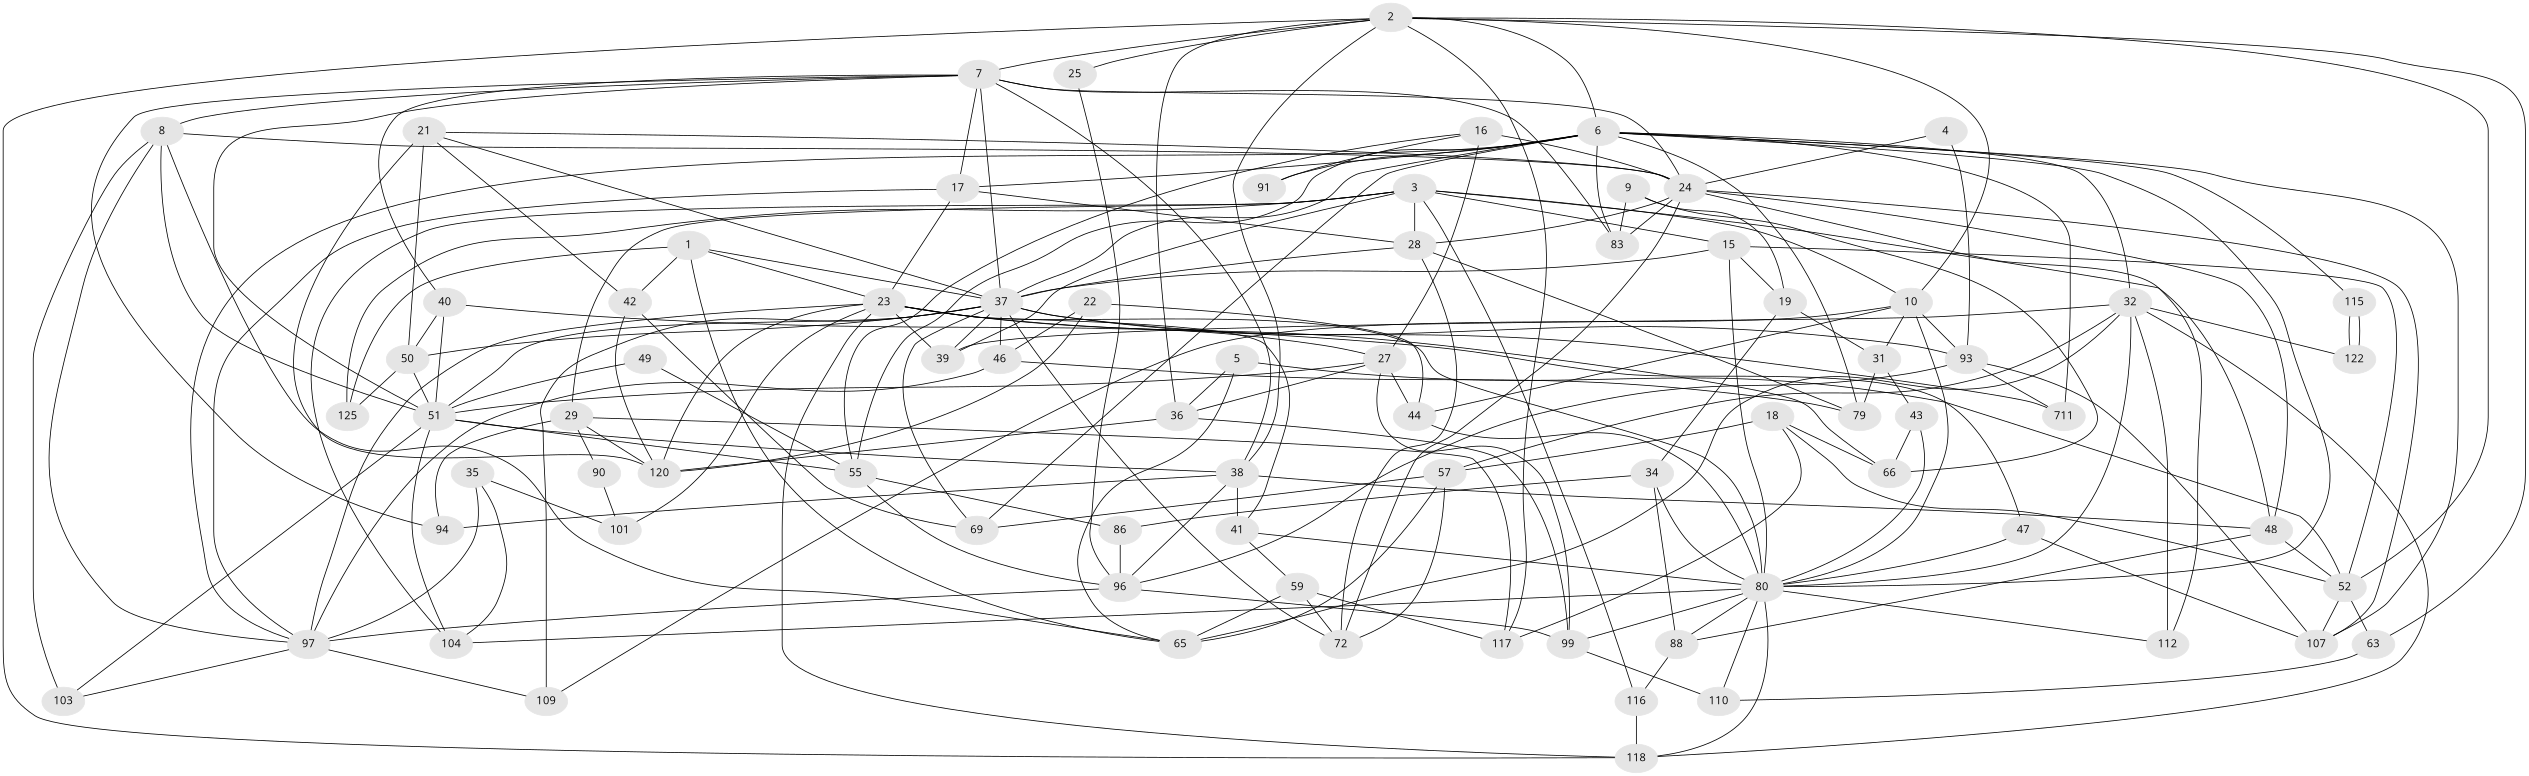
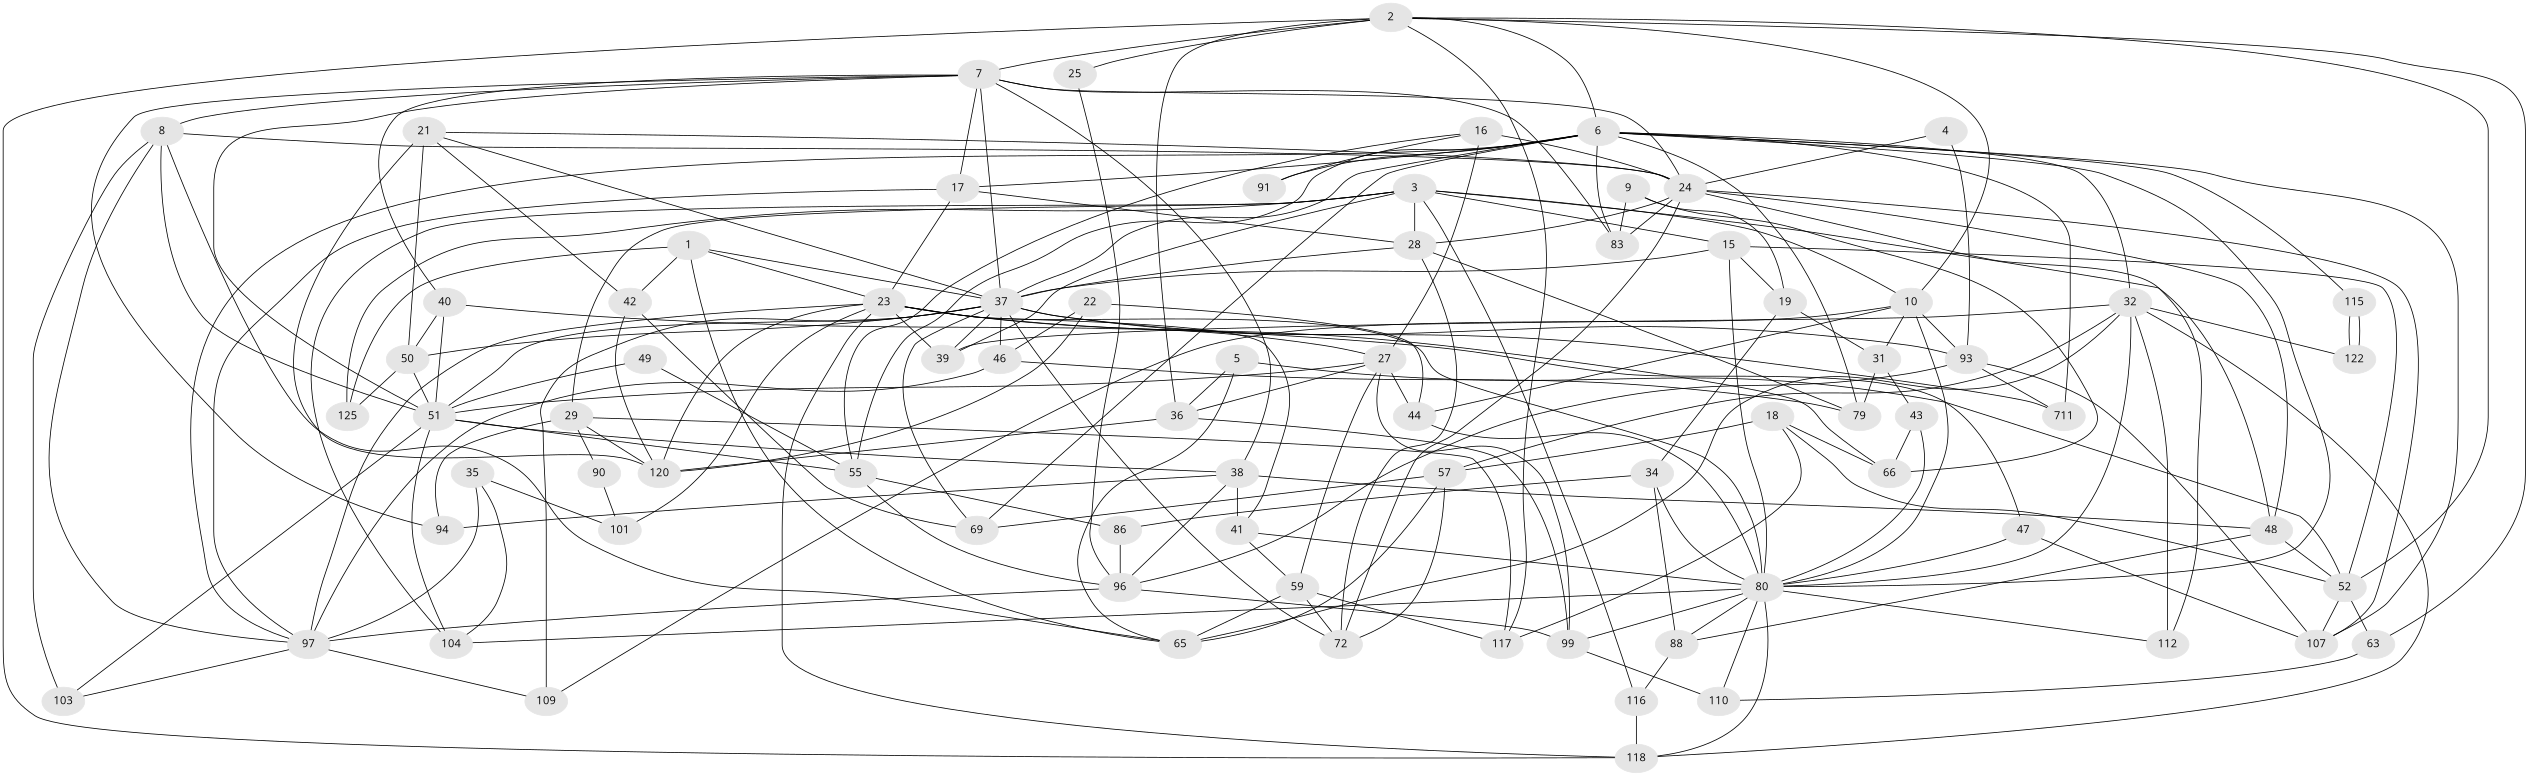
edge "2" -- "38": removed
edge "27" -- "59": added
